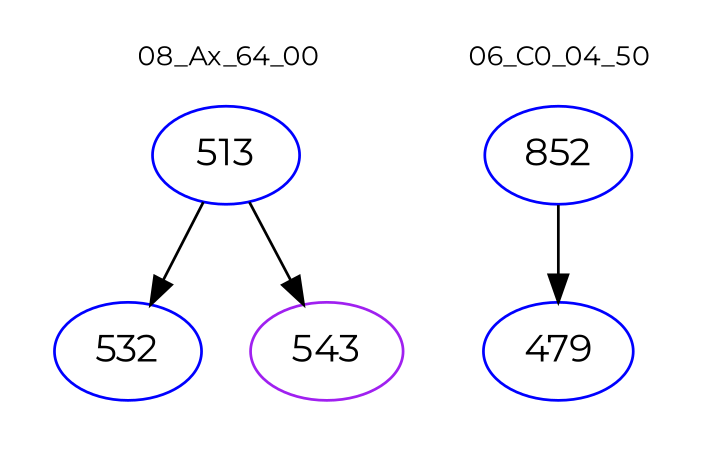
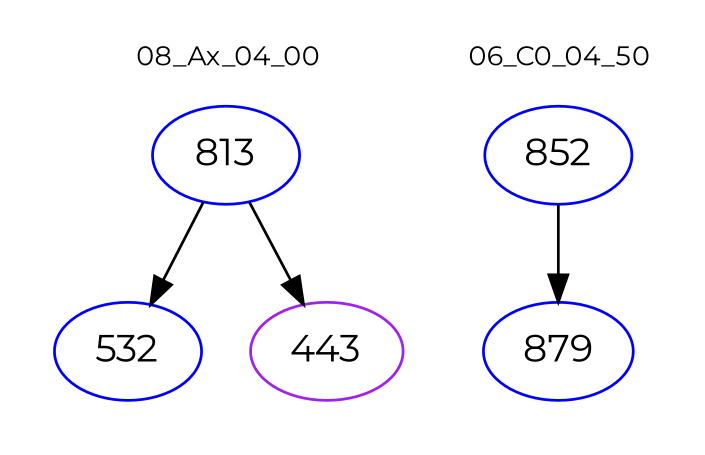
cluster "08_Ax_64_00": label "08_Ax_64_00" -> "08_Ax_04_00"
node "513": label "513" -> "813"
node "543": label "543" -> "443"
node "479": label "479" -> "879"
